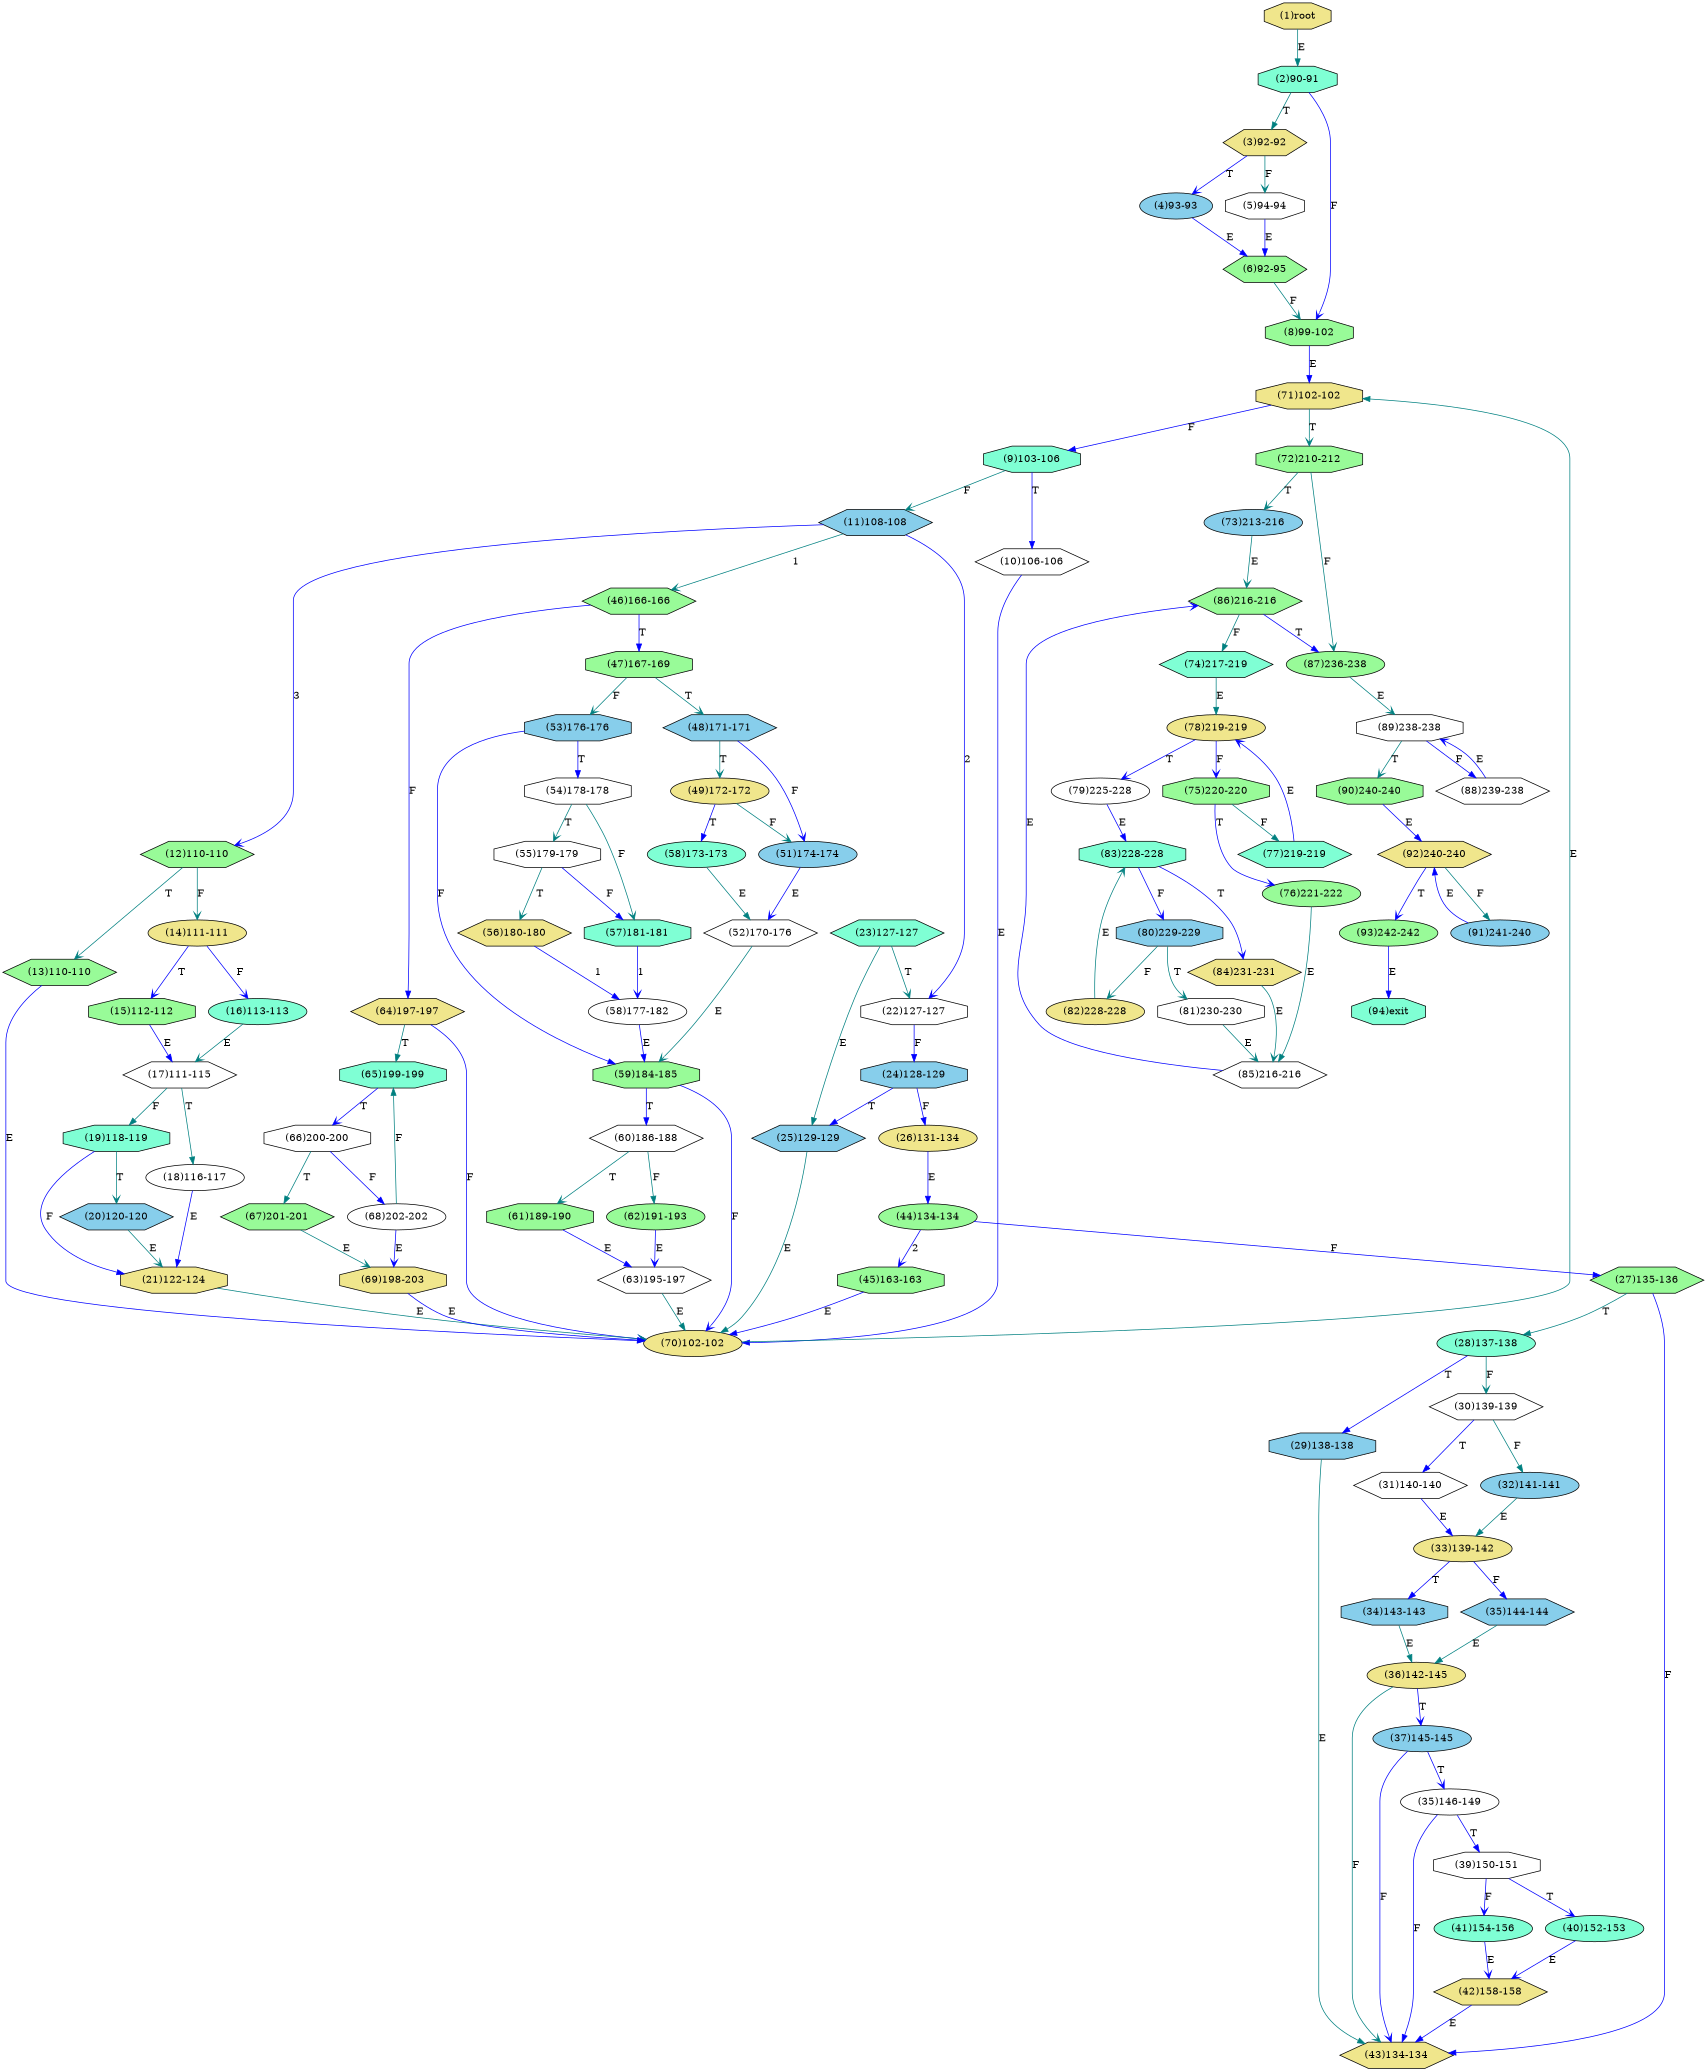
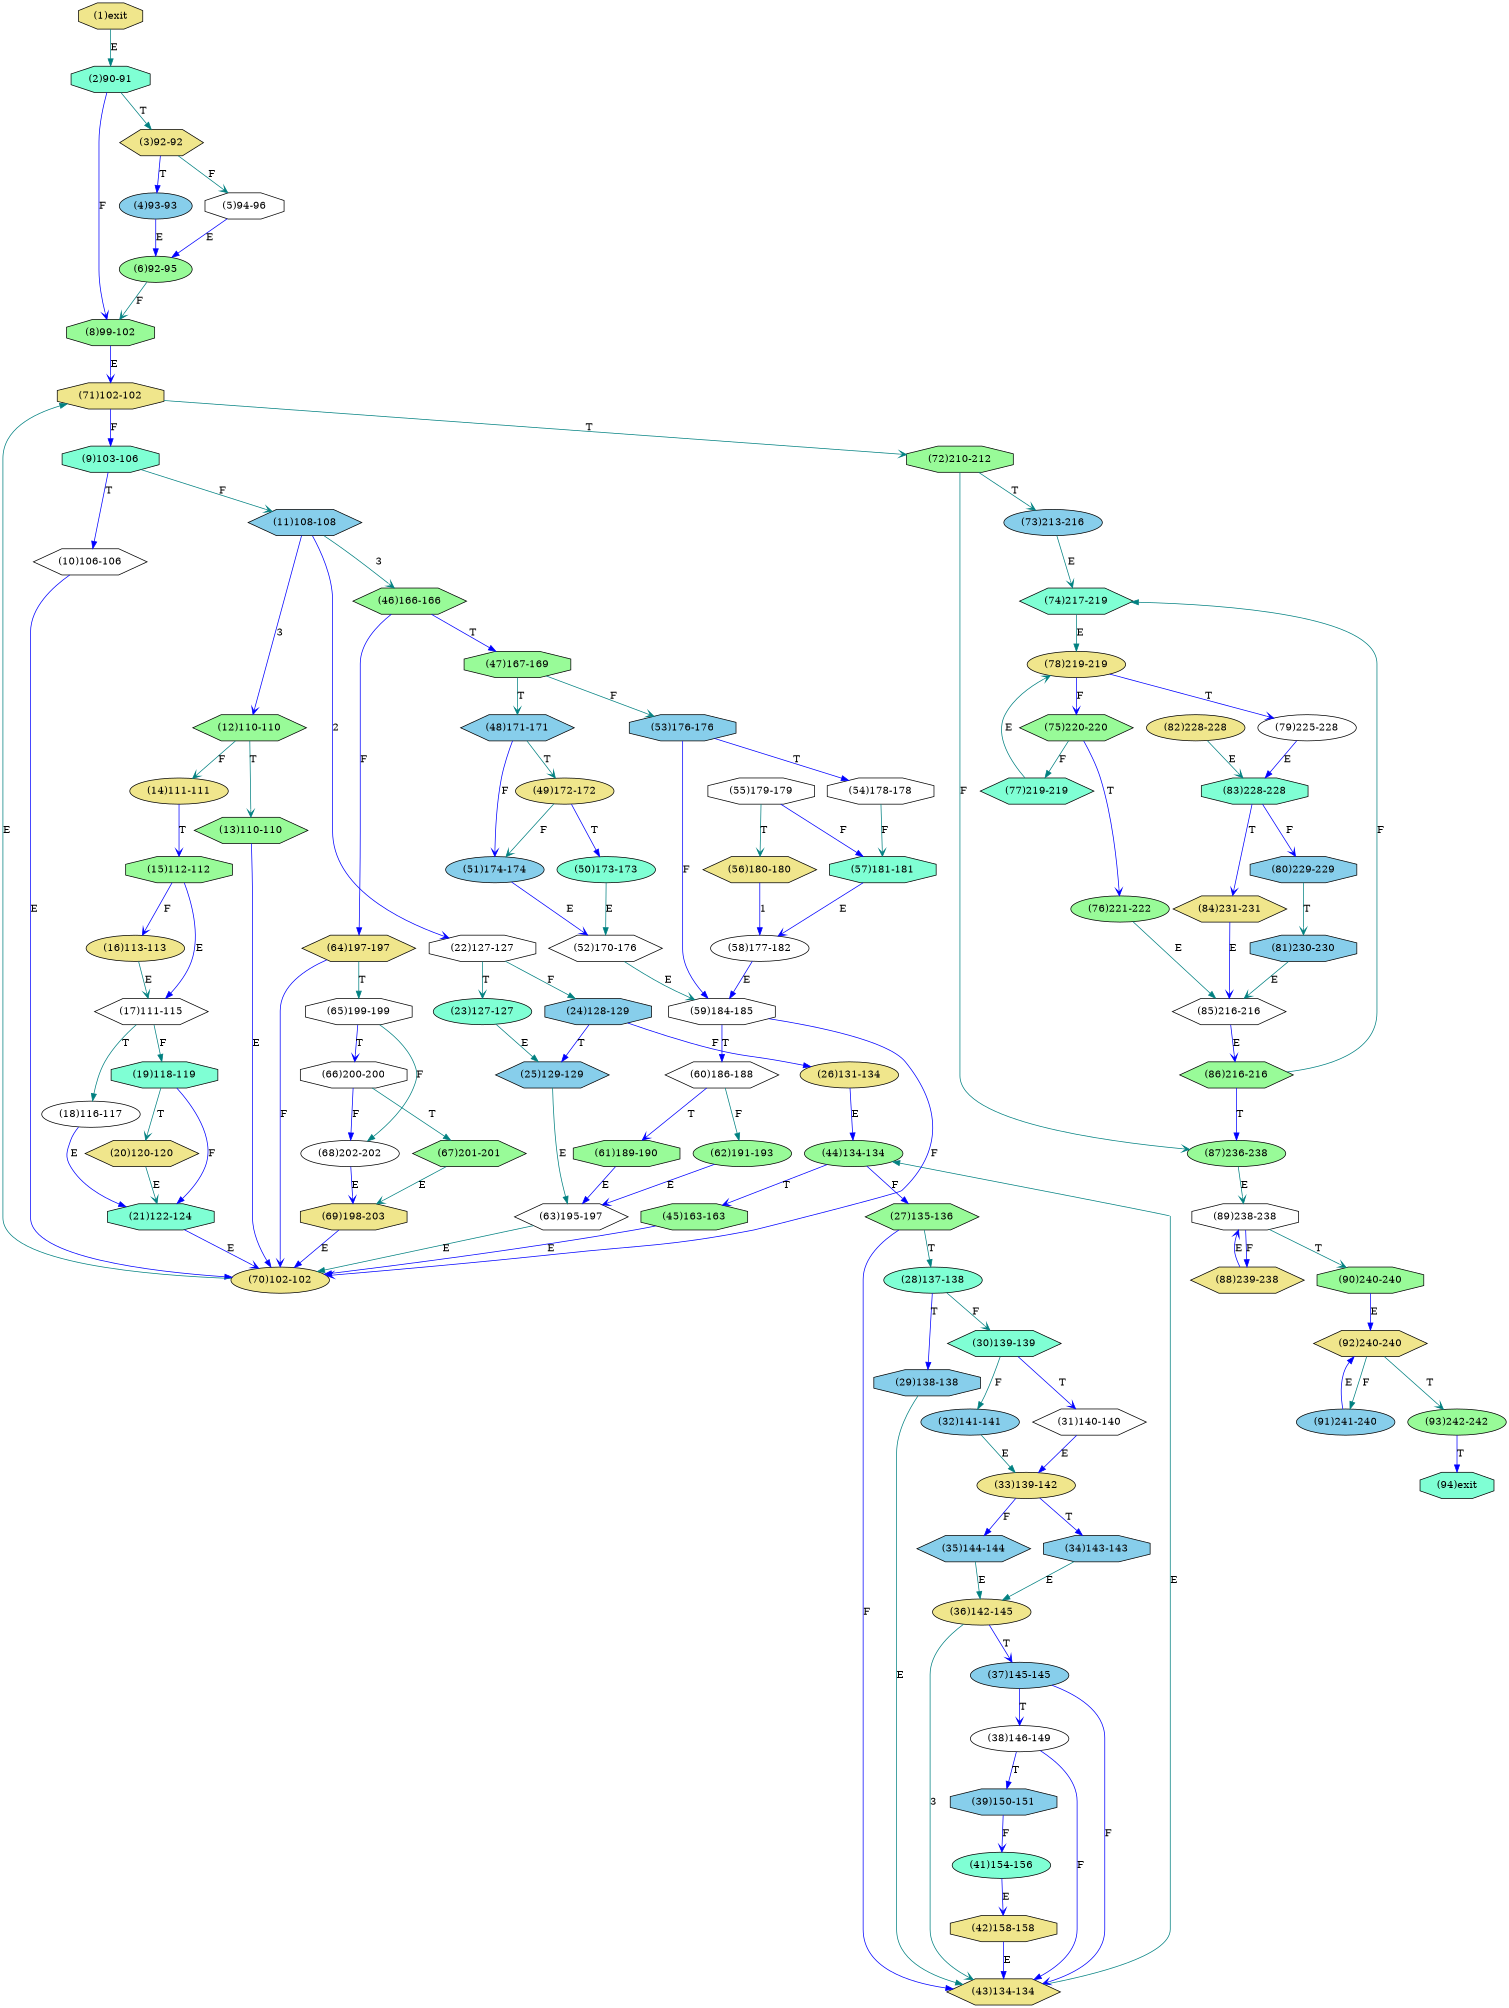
node "(1)root": label "(1)root" -> "(1)exit"
edge "(3)92-92" -> "(4)93-93": arrowhead vee -> normal
node "(5)94-94": label "(5)94-94" -> "(5)94-96"
node "(6)92-95": shape hexagon -> ellipse
edge "(8)99-102" -> "(71)102-102": arrowhead normal -> vee
edge "(73)213-216" -> "(86)216-216": now "(73)213-216" -> "(74)217-219"
edge "(11)108-108" -> "(46)166-166": label "1" -> "3"
edge "(77)219-219" -> "(78)219-219": color blue -> teal
node "(75)220-220": shape octagon -> hexagon
node "(88)239-238": fillcolor white -> khaki
edge "(54)178-178" -> "(55)179-179": removed, label "T"
node "(58)173-173": label "(58)173-173" -> "(50)173-173"
edge "(92)240-240" -> "(93)242-242": color blue -> teal
node "(23)127-127": shape hexagon -> ellipse
edge "(14)111-111" -> "(16)113-113": now "(15)112-112" -> "(16)113-113"
edge "(23)127-127" -> "(22)127-127": reversed
edge "(80)229-229" -> "(82)228-228": removed, label "F"
edge "(57)181-181" -> "(58)177-182": label "1" -> "E"
edge "(93)242-242" -> "(94)exit": label "E" -> "T"
node "(16)113-113": fillcolor aquamarine -> khaki
node "(81)230-230": fillcolor white -> skyblue
edge "(84)231-231" -> "(85)216-216": color teal -> blue
edge "(22)127-127" -> "(24)128-129": color blue -> teal
node "(65)199-199": fillcolor aquamarine -> white
node "(59)184-185": fillcolor palegreen -> white
edge "(68)202-202" -> "(65)199-199": reversed
edge "(60)186-188" -> "(61)189-190": color teal -> blue
node "(20)120-120": fillcolor skyblue -> khaki
edge "(25)129-129" -> "(70)102-102": now "(25)129-129" -> "(63)195-197"
edge "(44)134-134" -> "(45)163-163": label "2" -> "T"
node "(21)122-124": fillcolor khaki -> aquamarine
edge "(21)122-124" -> "(70)102-102": color teal -> blue
node "(30)139-139": fillcolor white -> aquamarine
edge "(30)139-139" -> "(31)140-140": arrowhead normal -> vee
edge "(43)134-134" -> "(44)134-134": added, label "E"
node "(35)146-149": label "(35)146-149" -> "(38)146-149"
edge "(36)142-145" -> "(43)134-134": label "F" -> "3"
node "(39)150-151": fillcolor white -> skyblue
node "(40)152-153": removed
node "(42)158-158": shape hexagon -> octagon
